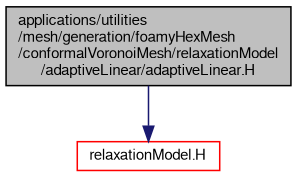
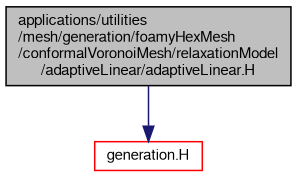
node "relaxationModel.H": label "relaxationModel.H" -> "generation.H"
